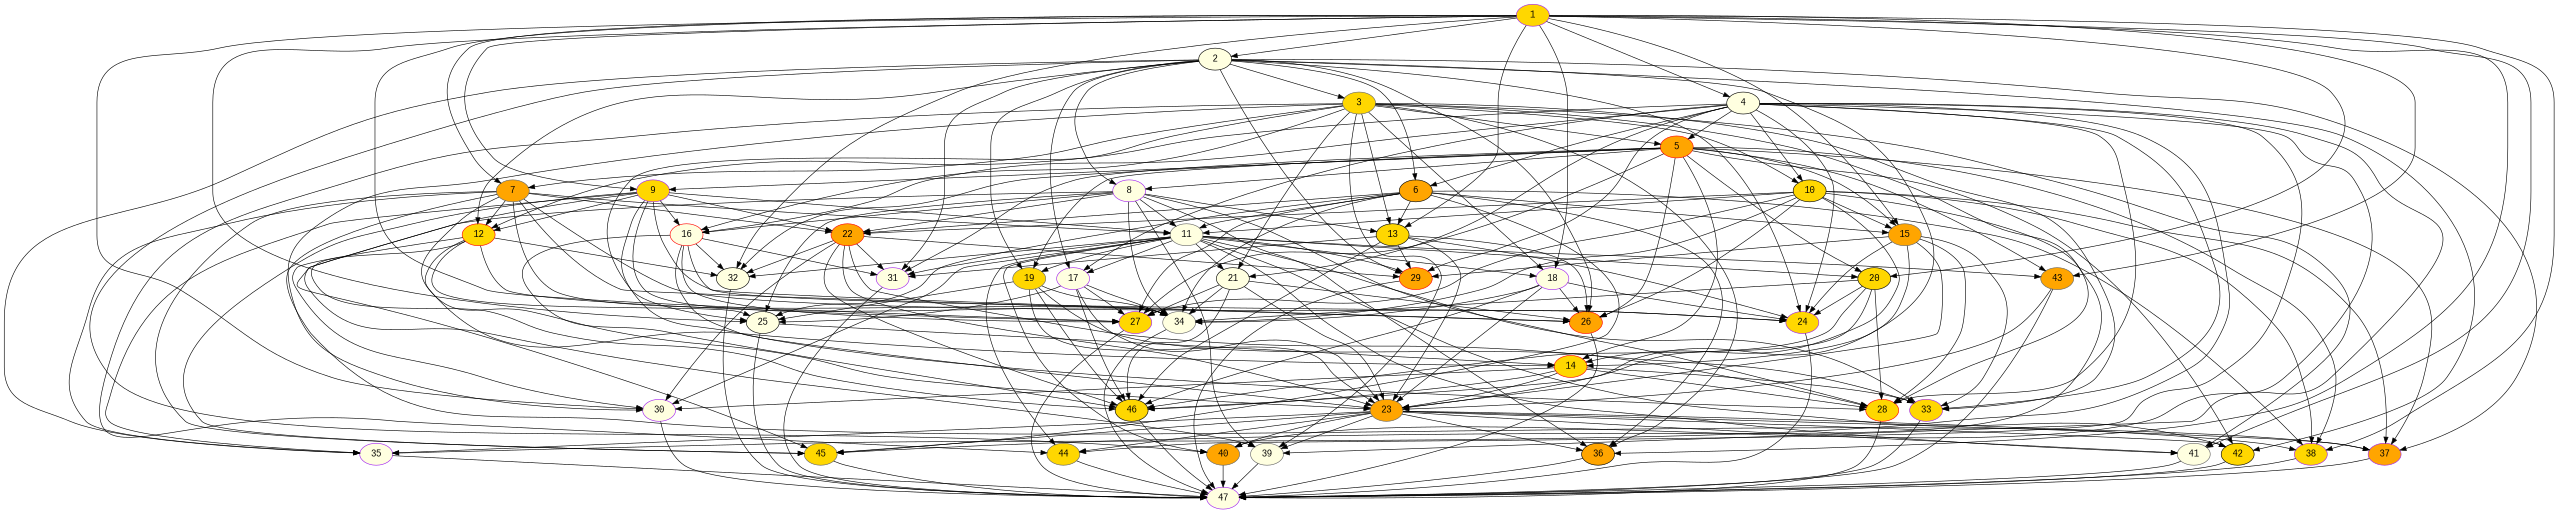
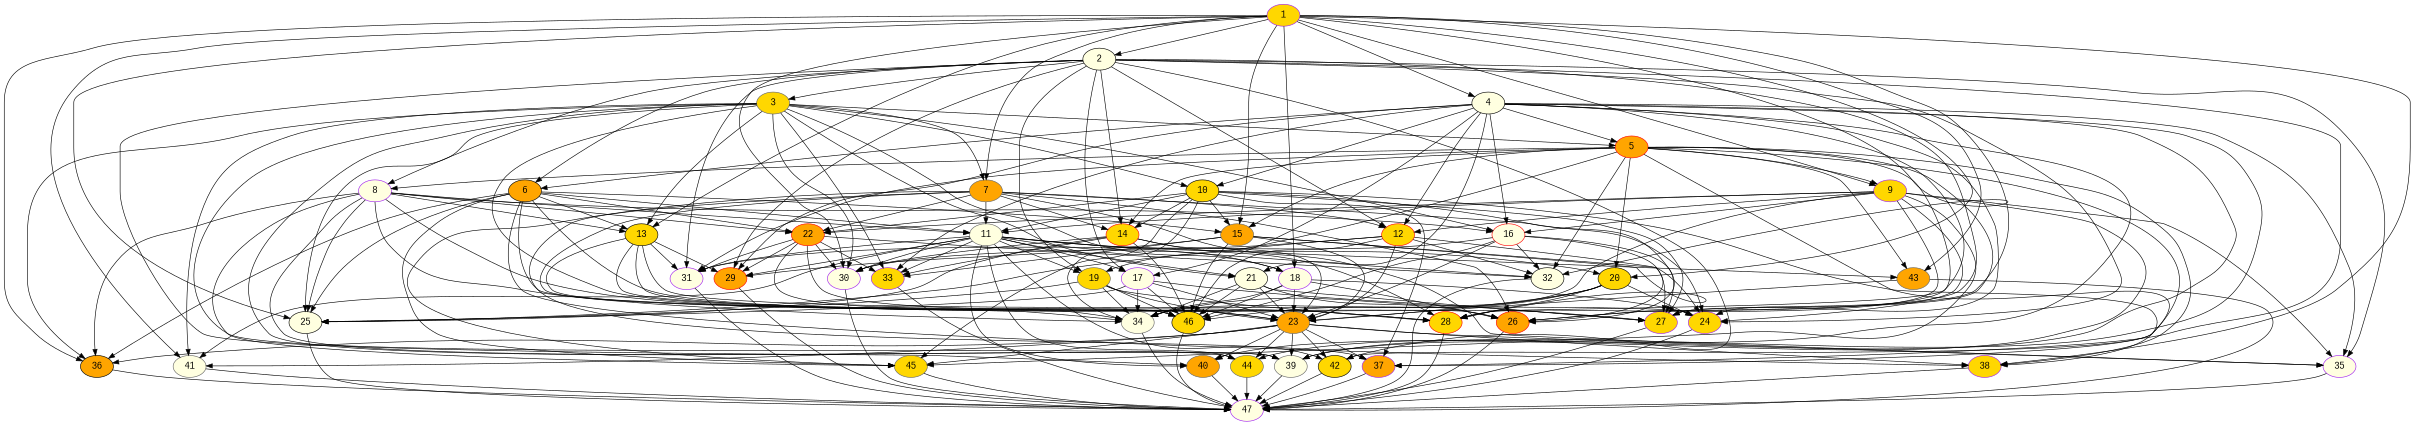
edge "25" -> "14": reversed
